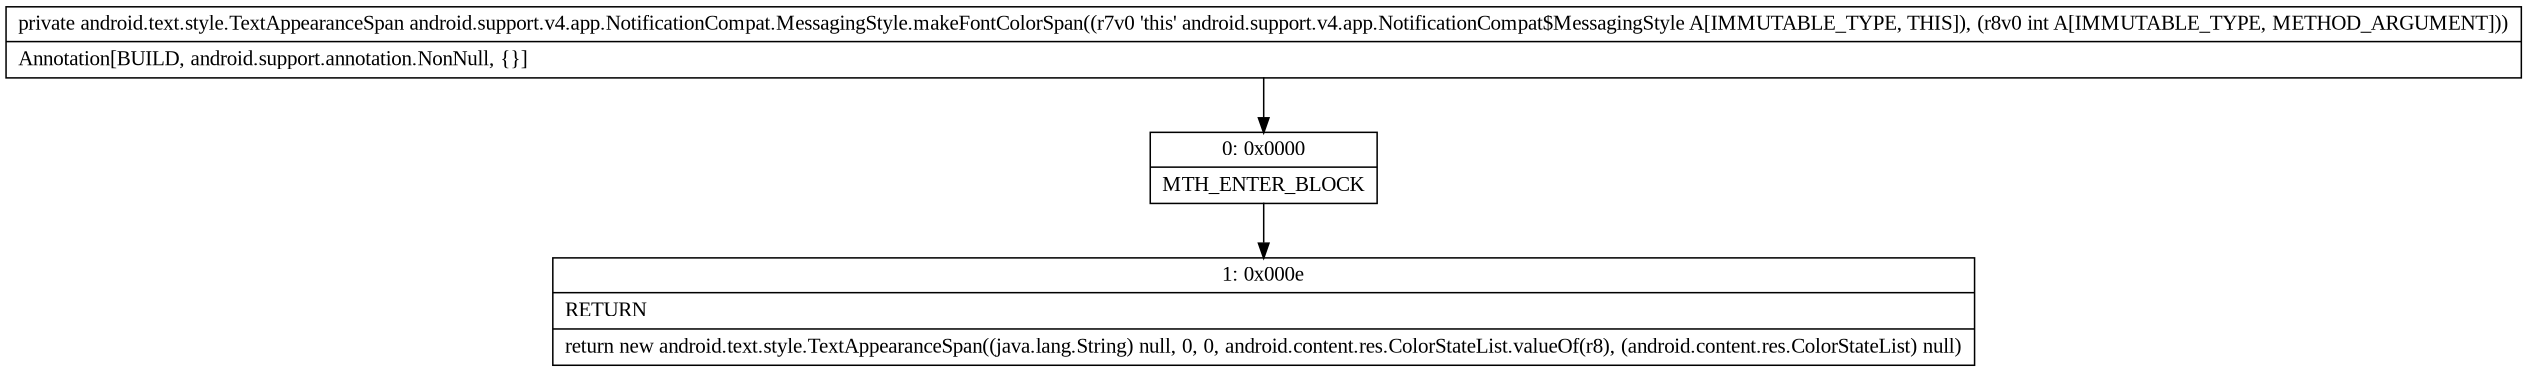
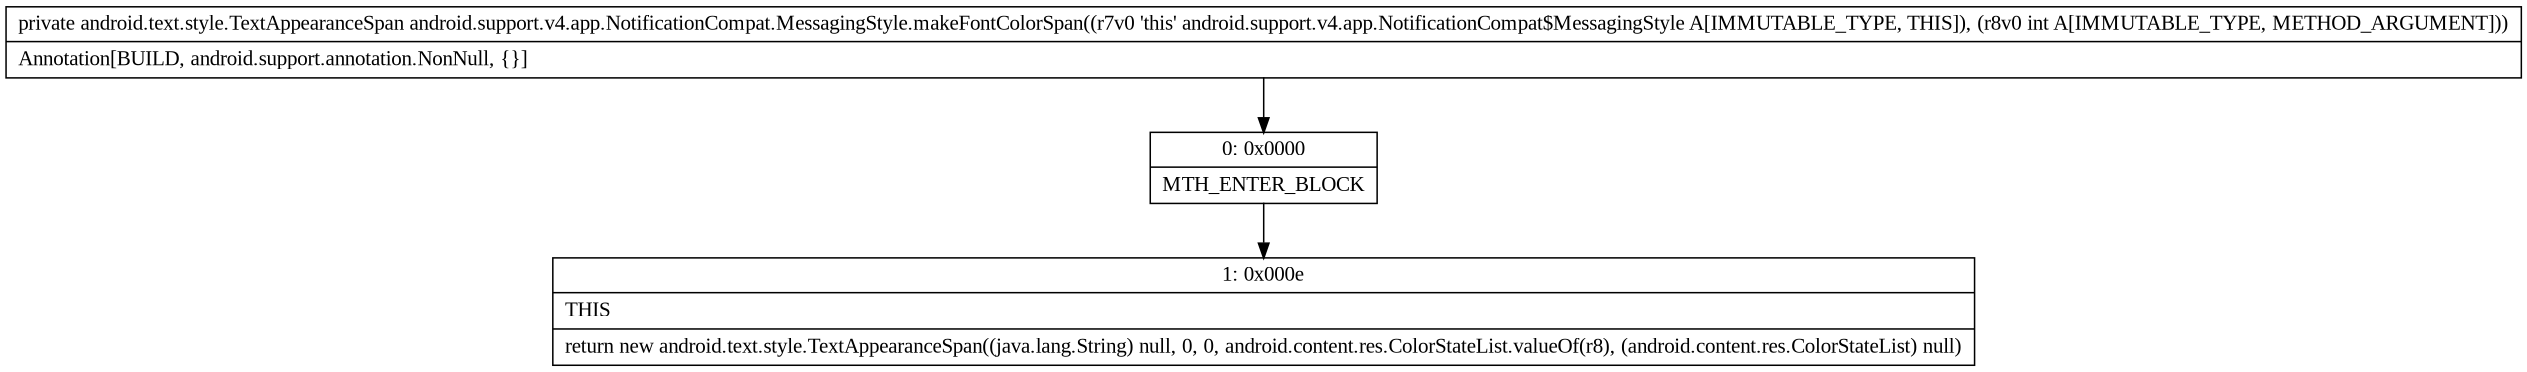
node "1: 0x000e": text "RETURN" -> "THIS"
